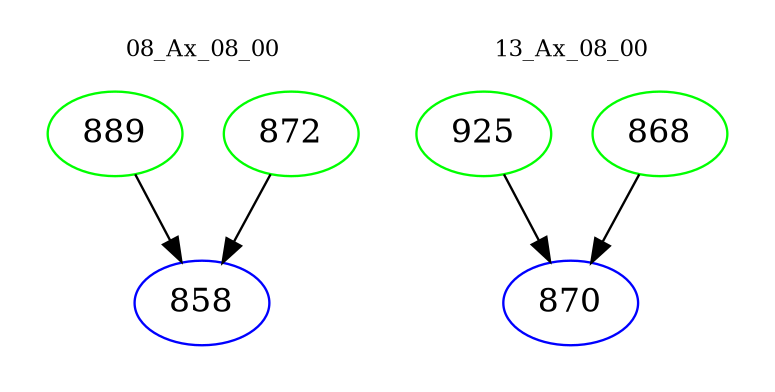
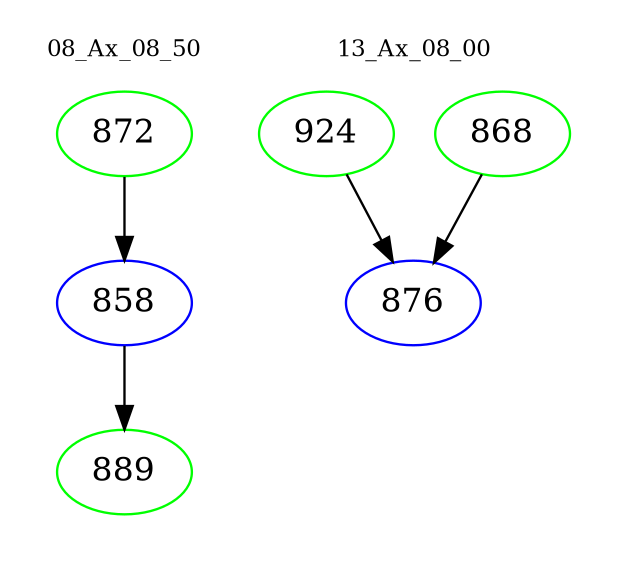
cluster "08_Ax_08_00": label "08_Ax_08_00" -> "08_Ax_08_50"
node "925": label "925" -> "924"
edge "889" -> "858": reversed
node "870": label "870" -> "876"
